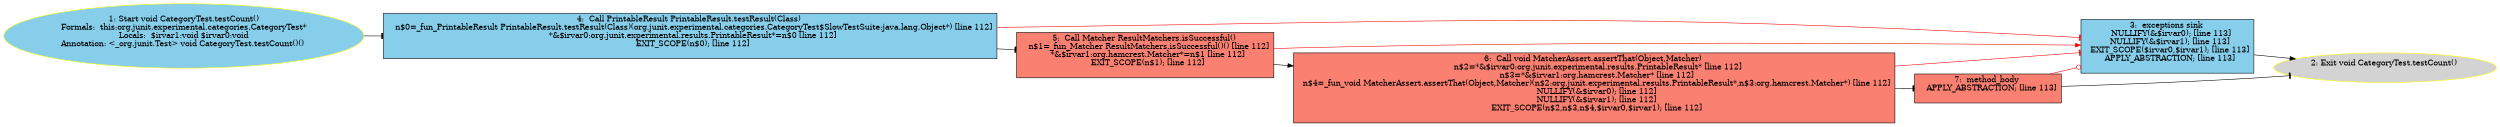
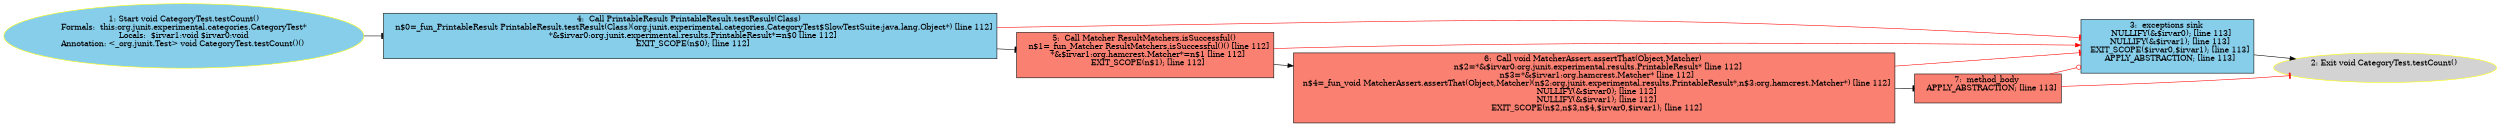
edge "7:  method_body APPLY_ABSTRACTION; [line 113]" -> "2: Exit void CategoryTest.testCount()": color black -> red
